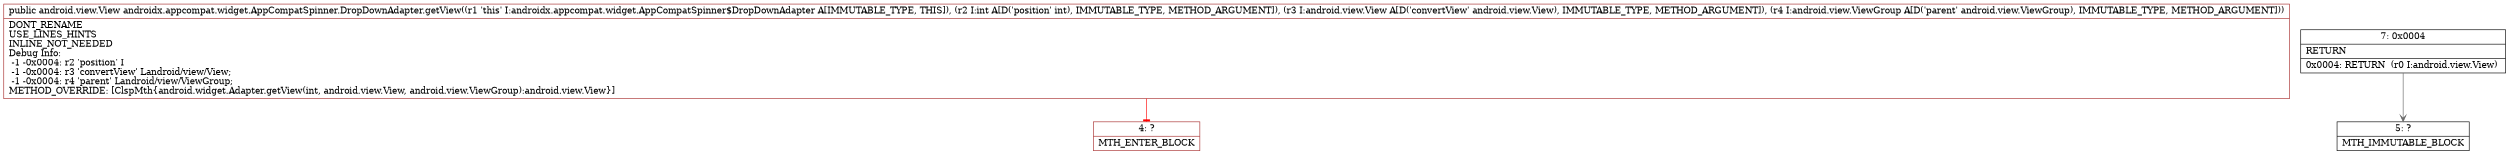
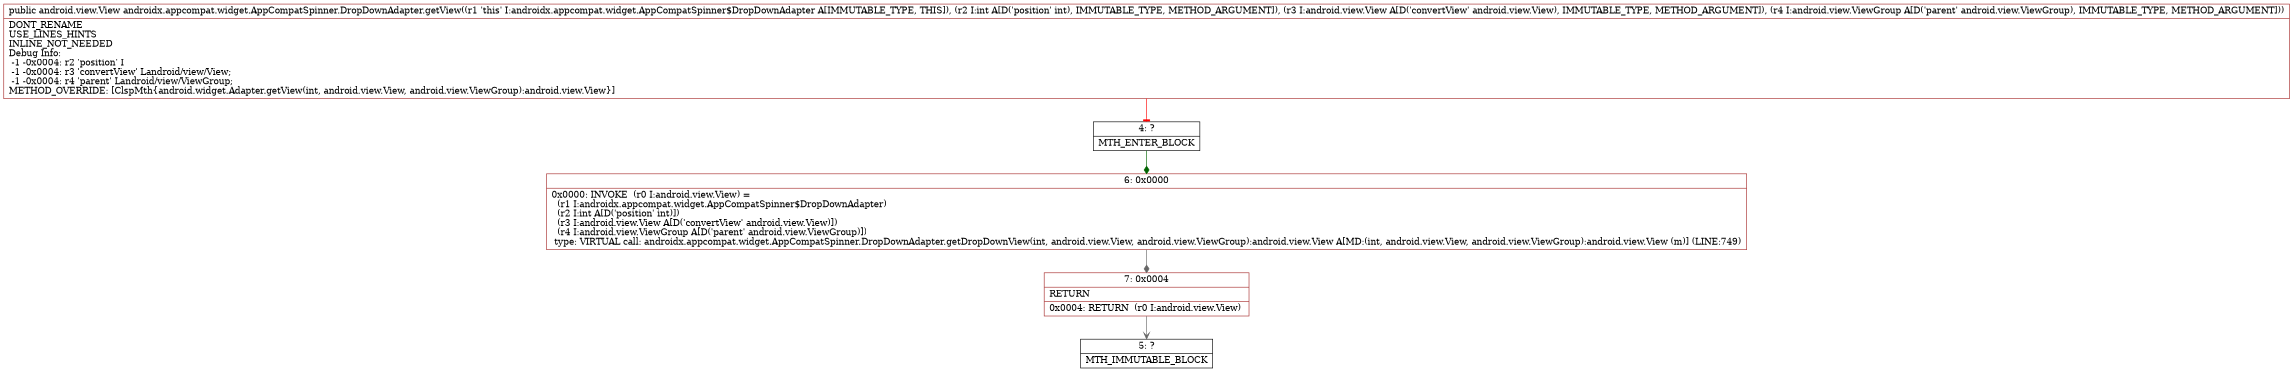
node "7: 0x0004": color black -> brown
node "4: ?": color brown -> black
node "6: 0x0000": added
